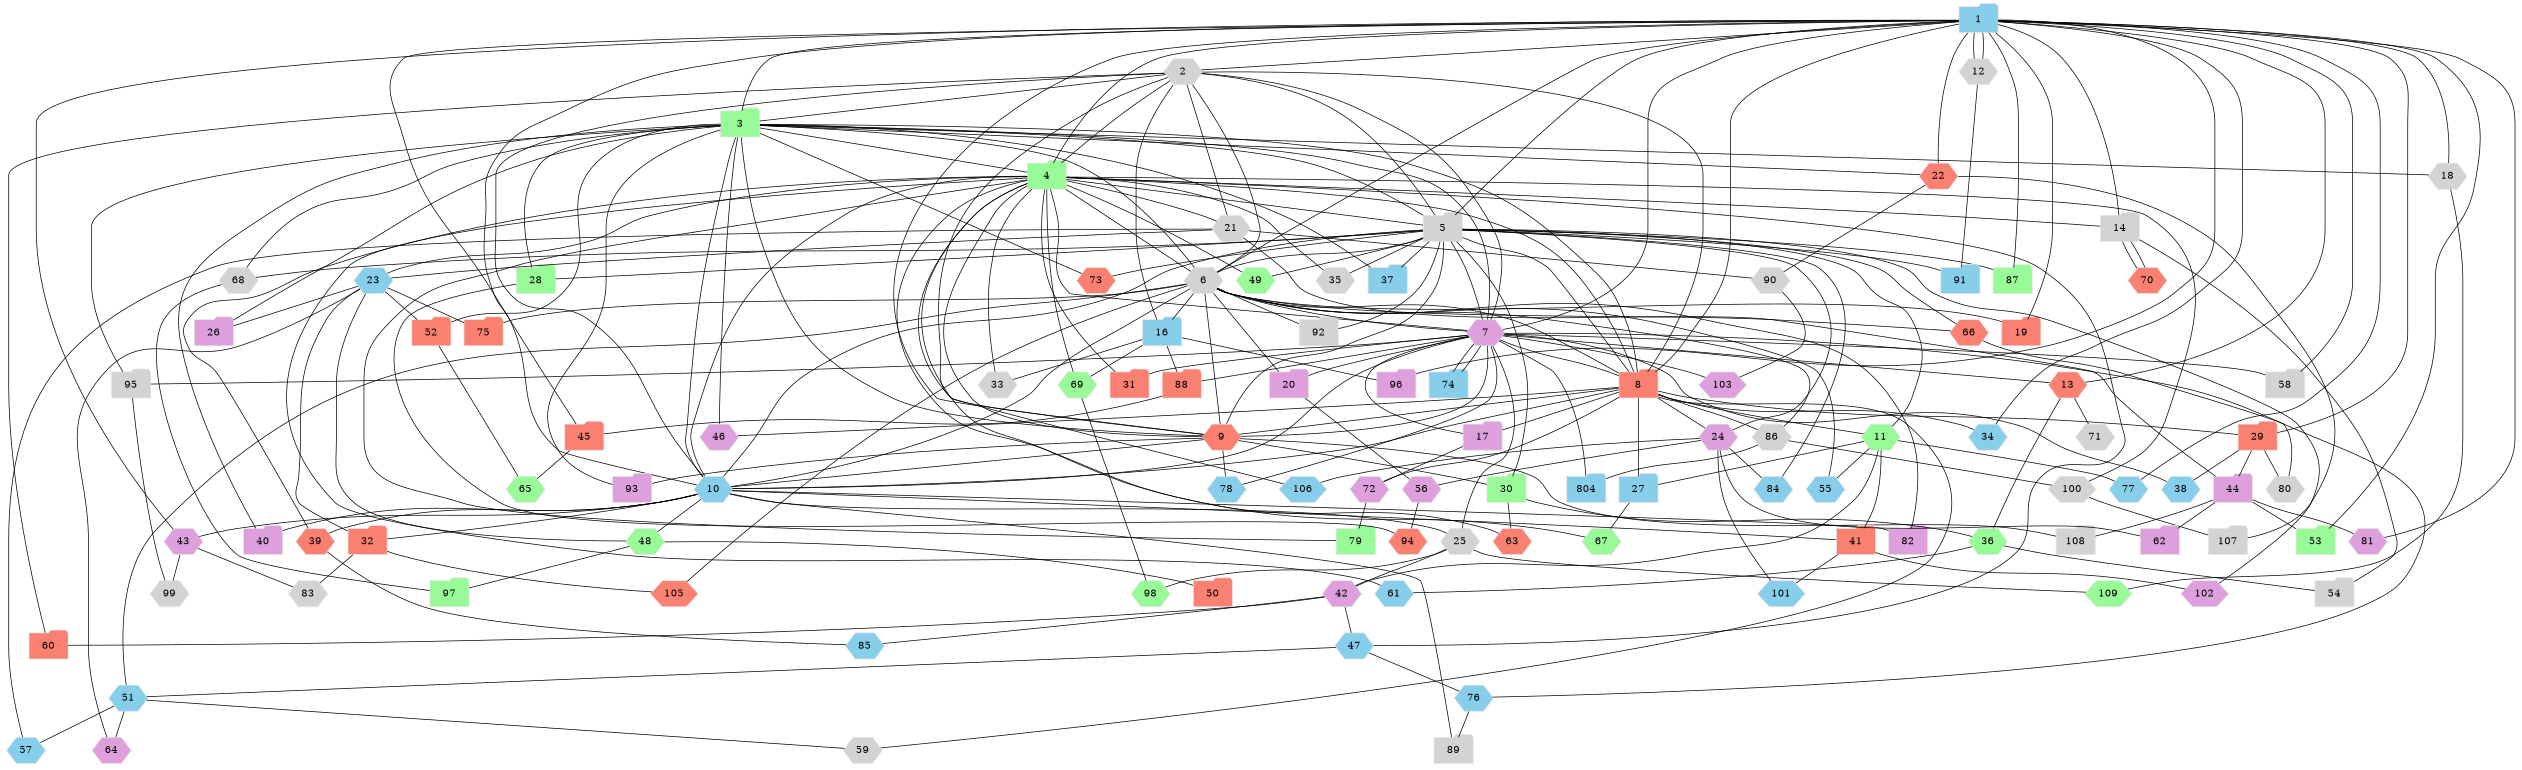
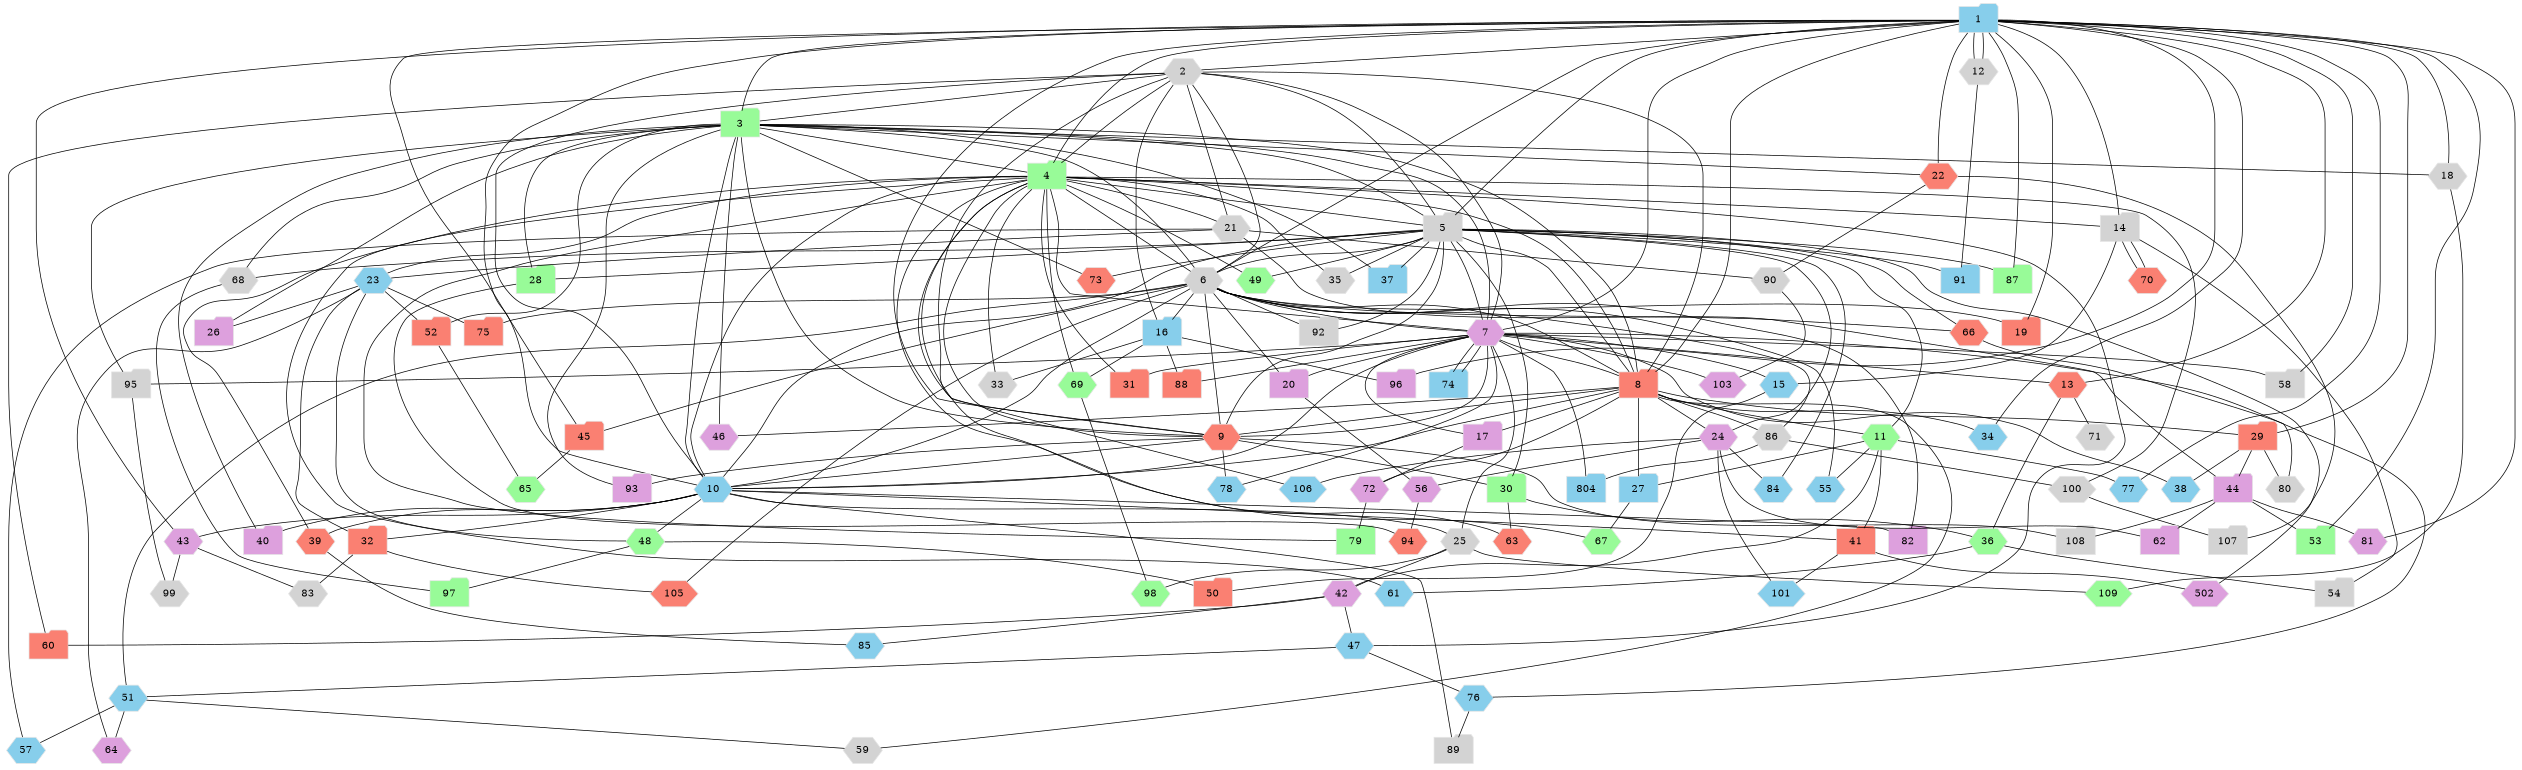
node "15": added
edge "88" -- "45": now "6" -- "45"
node "102": label "102" -> "502"
